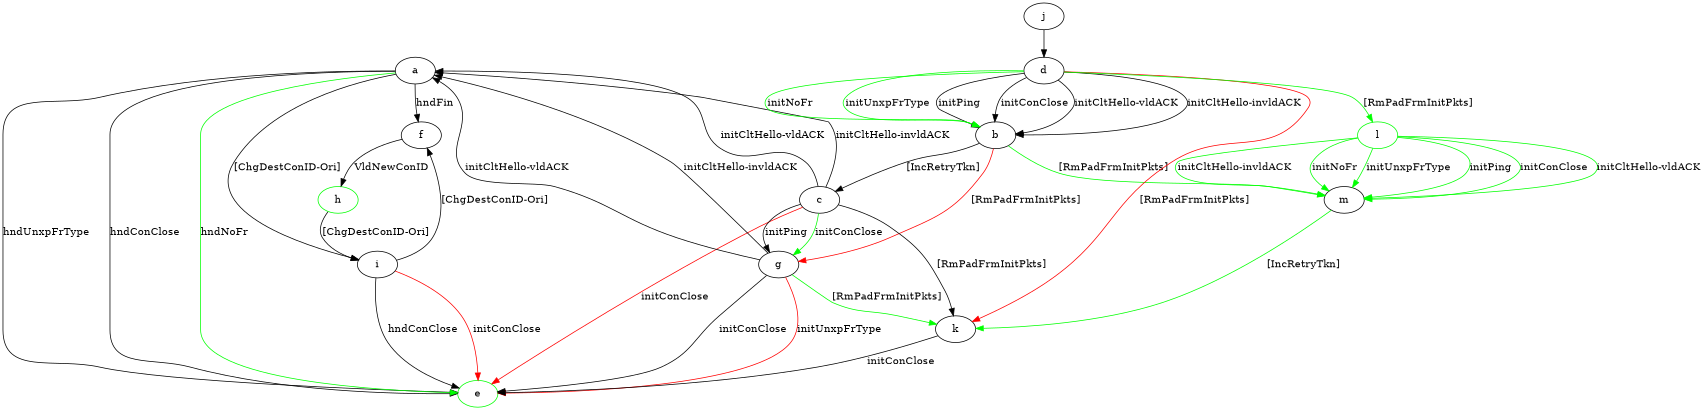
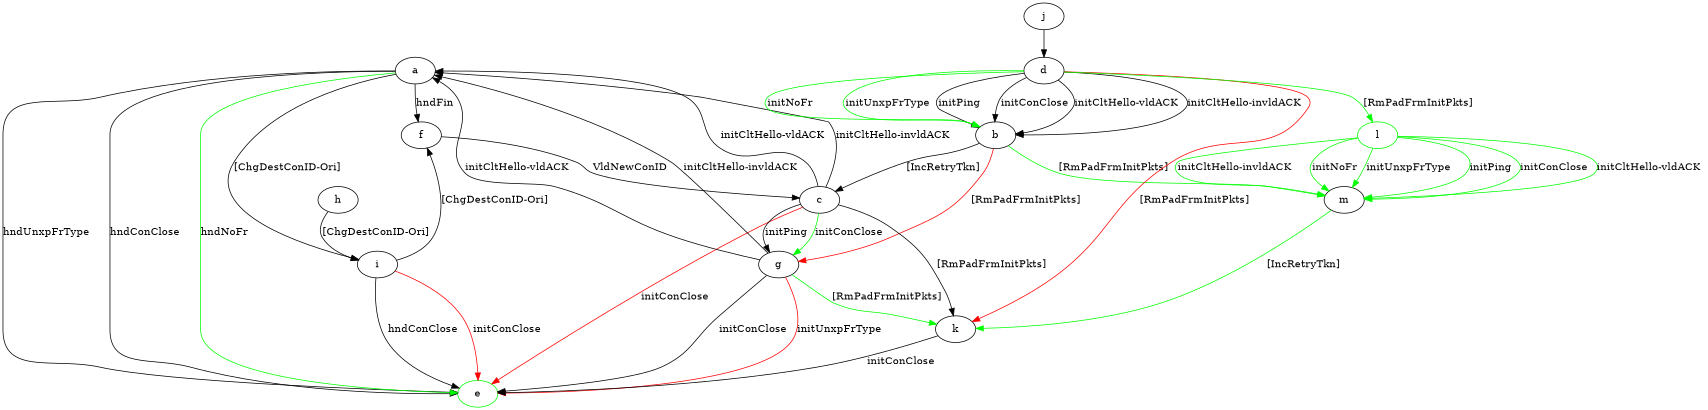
edge "f" -> "h": now "f" -> "c"
node "h": color green -> black
